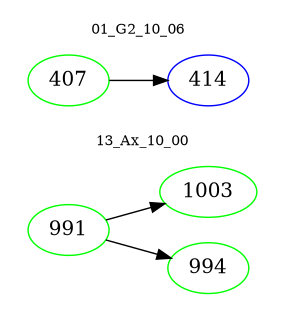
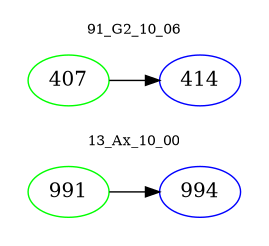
cluster "01_G2_10_06": label "01_G2_10_06" -> "91_G2_10_06"
node "1003": removed
node "994": color green -> blue
